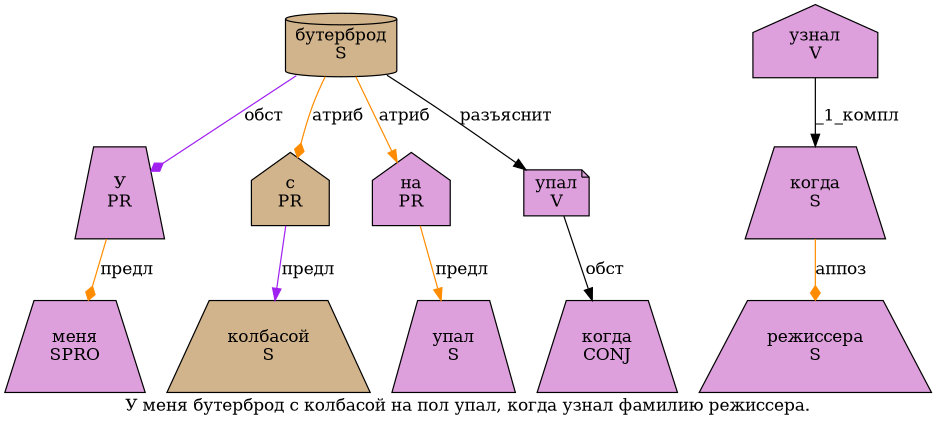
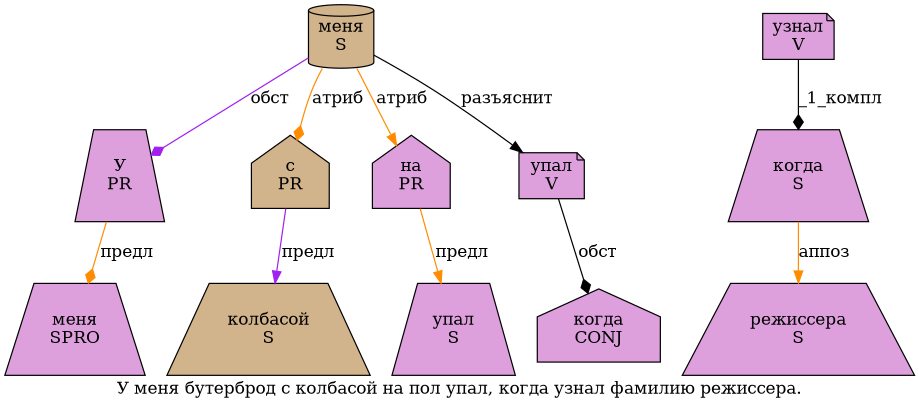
node "бутерброд S": label "бутерброд S" -> "меня S"
node "узнал V": shape house -> note
edge "узнал V" -> "когда S": arrowhead normal -> diamond
edge "упал V" -> "когда CONJ": arrowhead normal -> diamond
edge "когда S" -> "режиссера S": arrowhead diamond -> normal
node "когда CONJ": shape trapezium -> house
